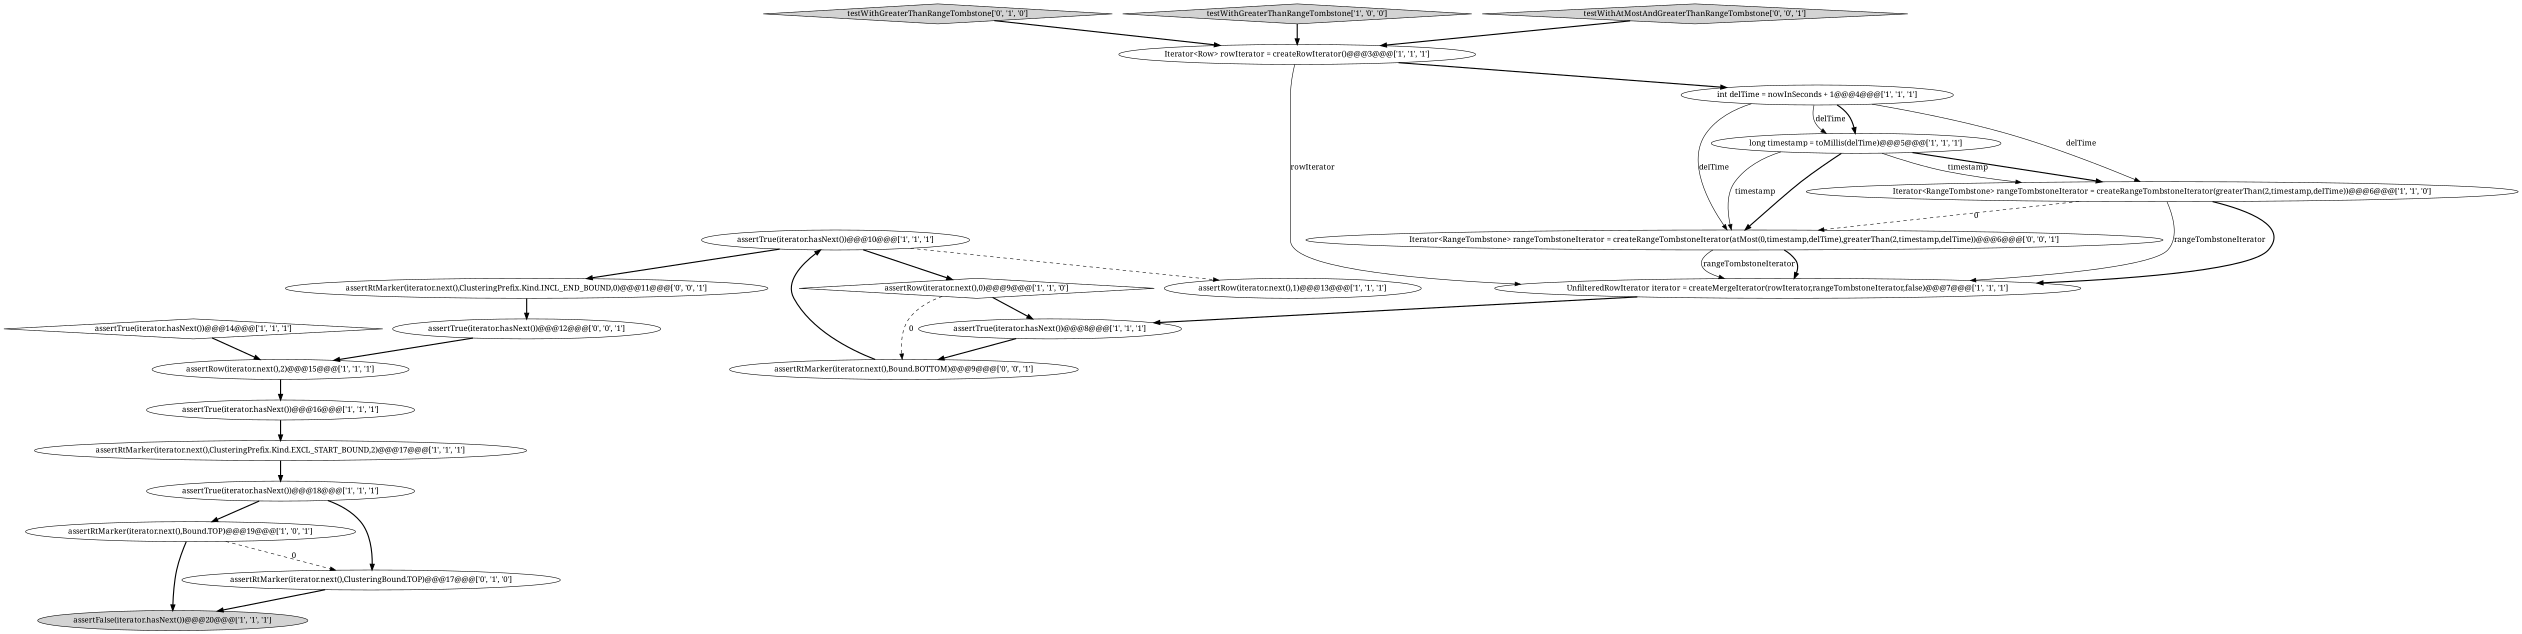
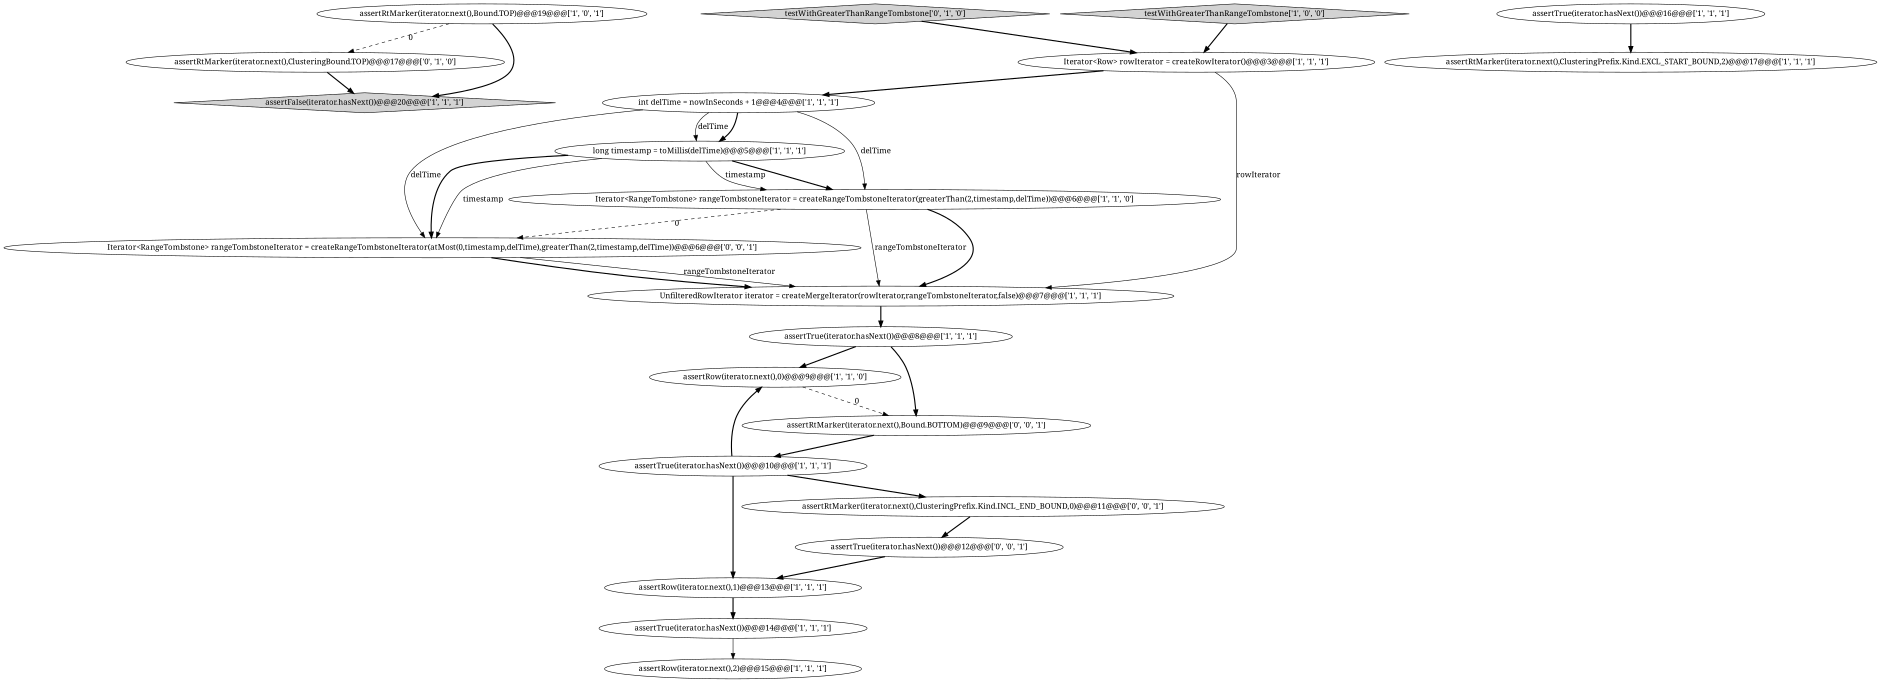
node "testWithAtMostAndGreaterThanRangeTombstone['0', '0', '1']": removed
edge "assertTrue(iterator.hasNext())@@@10@@@['1', '1', '1']" -> "assertRow(iterator.next(),1)@@@13@@@['1', '1', '1']": style dashed -> bold
node "assertRow(iterator.next(),0)@@@9@@@['1', '1', '0']": shape diamond -> ellipse
edge "assertRow(iterator.next(),0)@@@9@@@['1', '1', '0']" -> "assertTrue(iterator.hasNext())@@@8@@@['1', '1', '1']": reversed
node "assertTrue(iterator.hasNext())@@@14@@@['1', '1', '1']": shape diamond -> ellipse
edge "assertTrue(iterator.hasNext())@@@14@@@['1', '1', '1']" -> "assertRow(iterator.next(),2)@@@15@@@['1', '1', '1']": style bold -> solid
edge "assertTrue(iterator.hasNext())@@@12@@@['0', '0', '1']" -> "assertRow(iterator.next(),2)@@@15@@@['1', '1', '1']": now "assertTrue(iterator.hasNext())@@@12@@@['0', '0', '1']" -> "assertRow(iterator.next(),1)@@@13@@@['1', '1', '1']"
edge "assertRow(iterator.next(),2)@@@15@@@['1', '1', '1']" -> "assertTrue(iterator.hasNext())@@@16@@@['1', '1', '1']": removed
node "assertTrue(iterator.hasNext())@@@18@@@['1', '1', '1']": removed
edge "assertRow(iterator.next(),1)@@@13@@@['1', '1', '1']" -> "assertTrue(iterator.hasNext())@@@14@@@['1', '1', '1']": added
node "assertFalse(iterator.hasNext())@@@20@@@['1', '1', '1']": shape ellipse -> diamond
